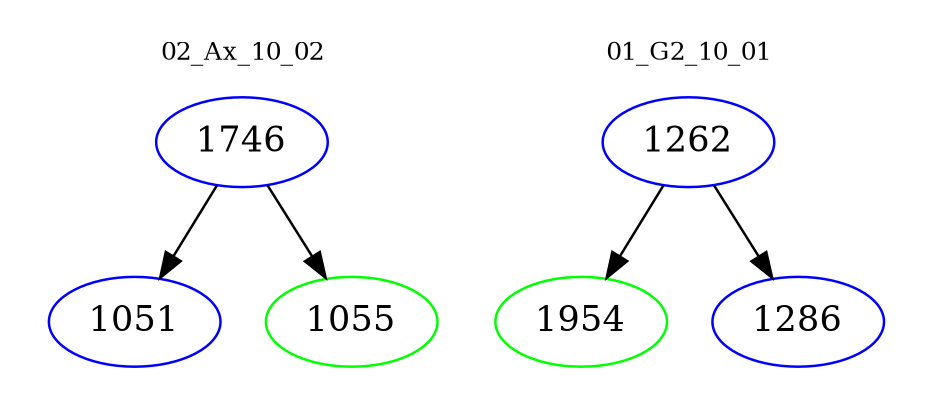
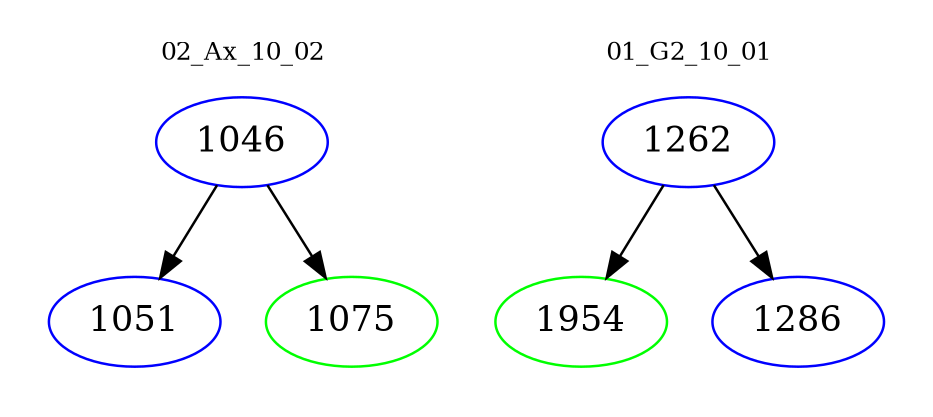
node "1746": label "1746" -> "1046"
node "1055": label "1055" -> "1075"
